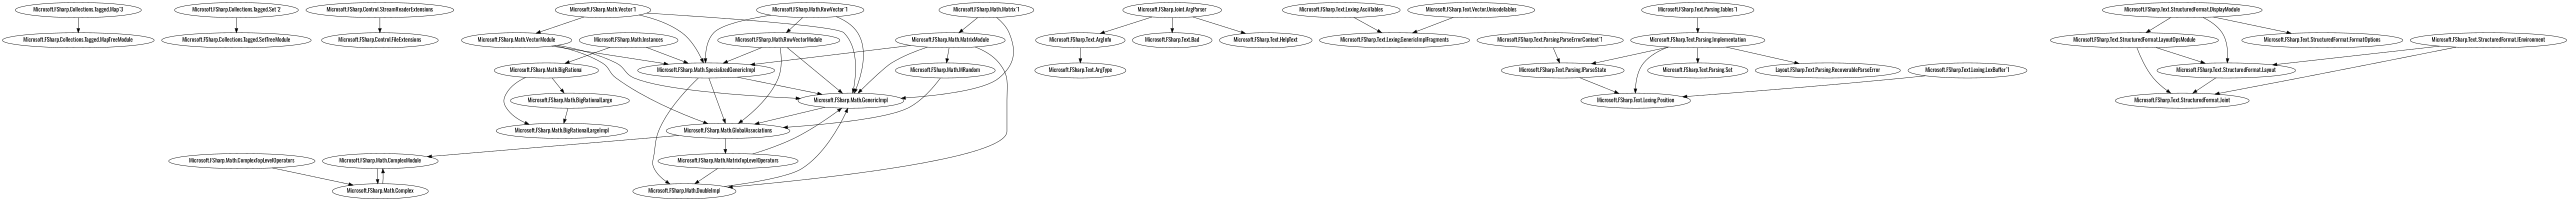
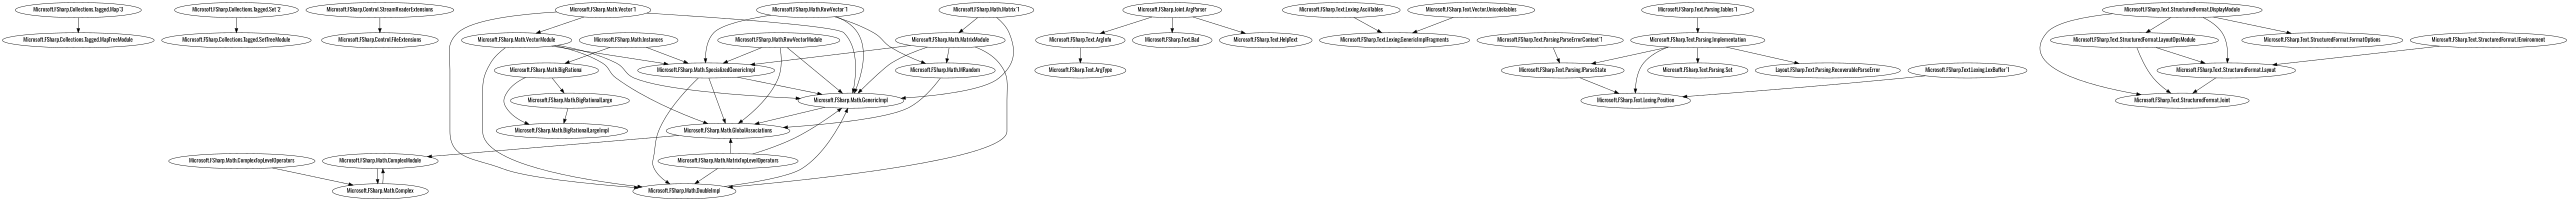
edge "Microsoft.FSharp.Math.RowVector`1" -> "Microsoft.FSharp.Math.RowVectorModule": now "Microsoft.FSharp.Math.RowVector`1" -> "Microsoft.FSharp.Math.MRandom"
edge "Microsoft.FSharp.Math.Vector`1" -> "Microsoft.FSharp.Math.SpecializedGenericImpl": now "Microsoft.FSharp.Math.Vector`1" -> "Microsoft.FSharp.Math.DoubleImpl"
edge "Microsoft.FSharp.Text.StructuredFormat.IEnvironment" -> "Microsoft.FSharp.Text.StructuredFormat.Joint": now "Microsoft.FSharp.Text.StructuredFormat.DisplayModule" -> "Microsoft.FSharp.Text.StructuredFormat.Joint"
edge "Microsoft.FSharp.Math.GlobalAssociations" -> "Microsoft.FSharp.Math.MatrixTopLevelOperators": reversed
edge "Microsoft.FSharp.Math.VectorModule" -> "Microsoft.FSharp.Math.DoubleImpl": added
